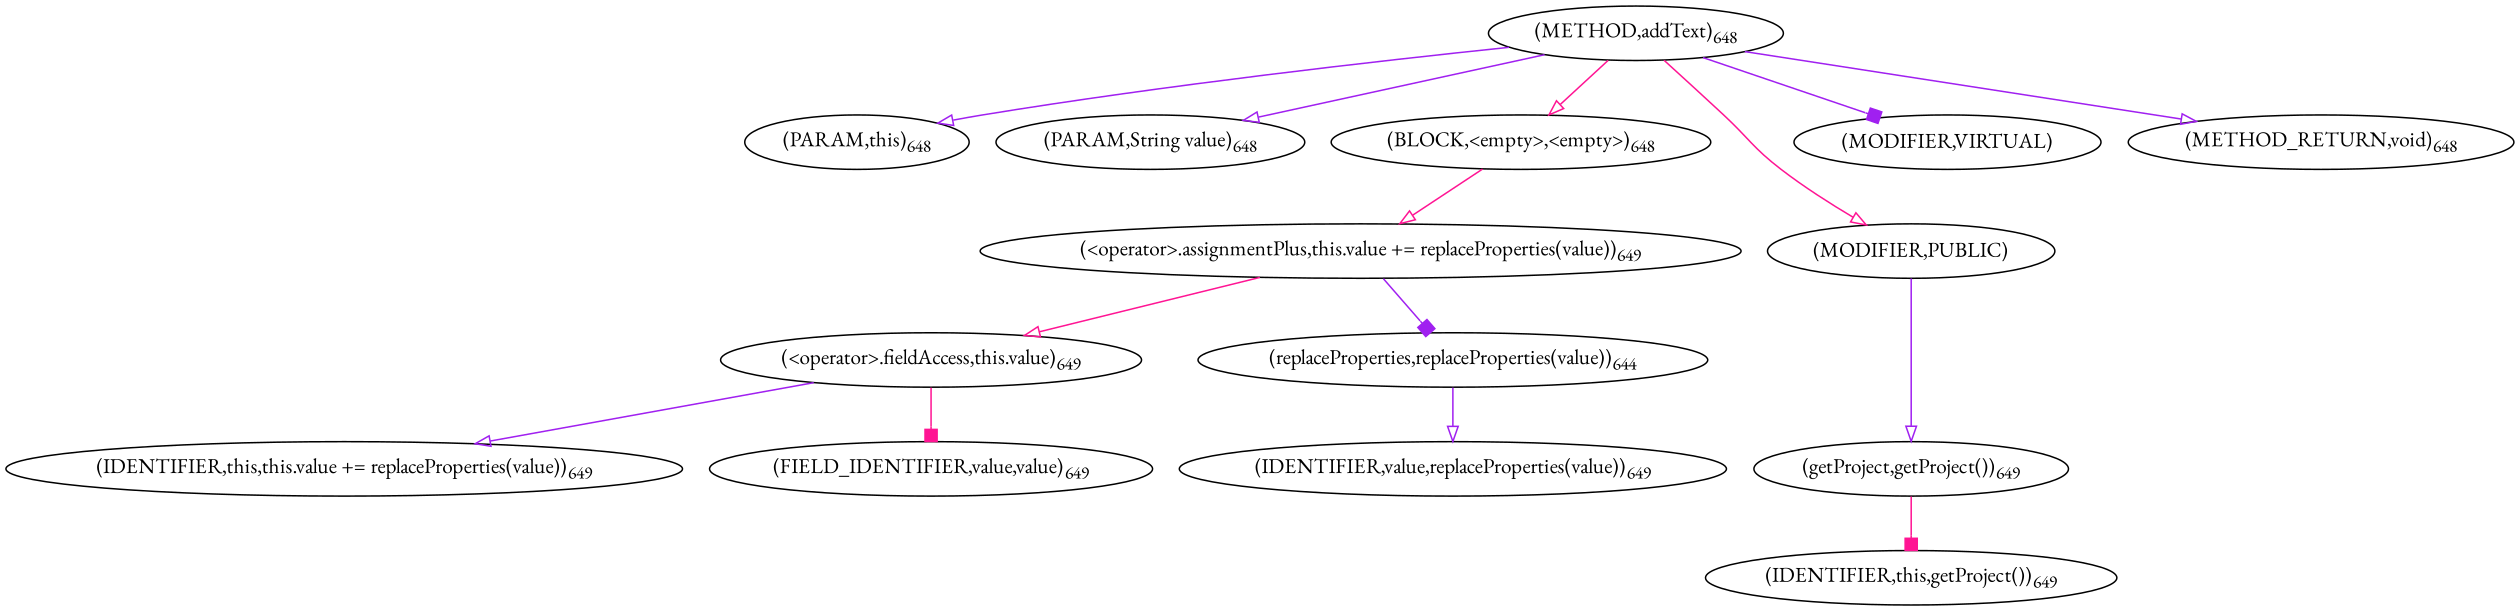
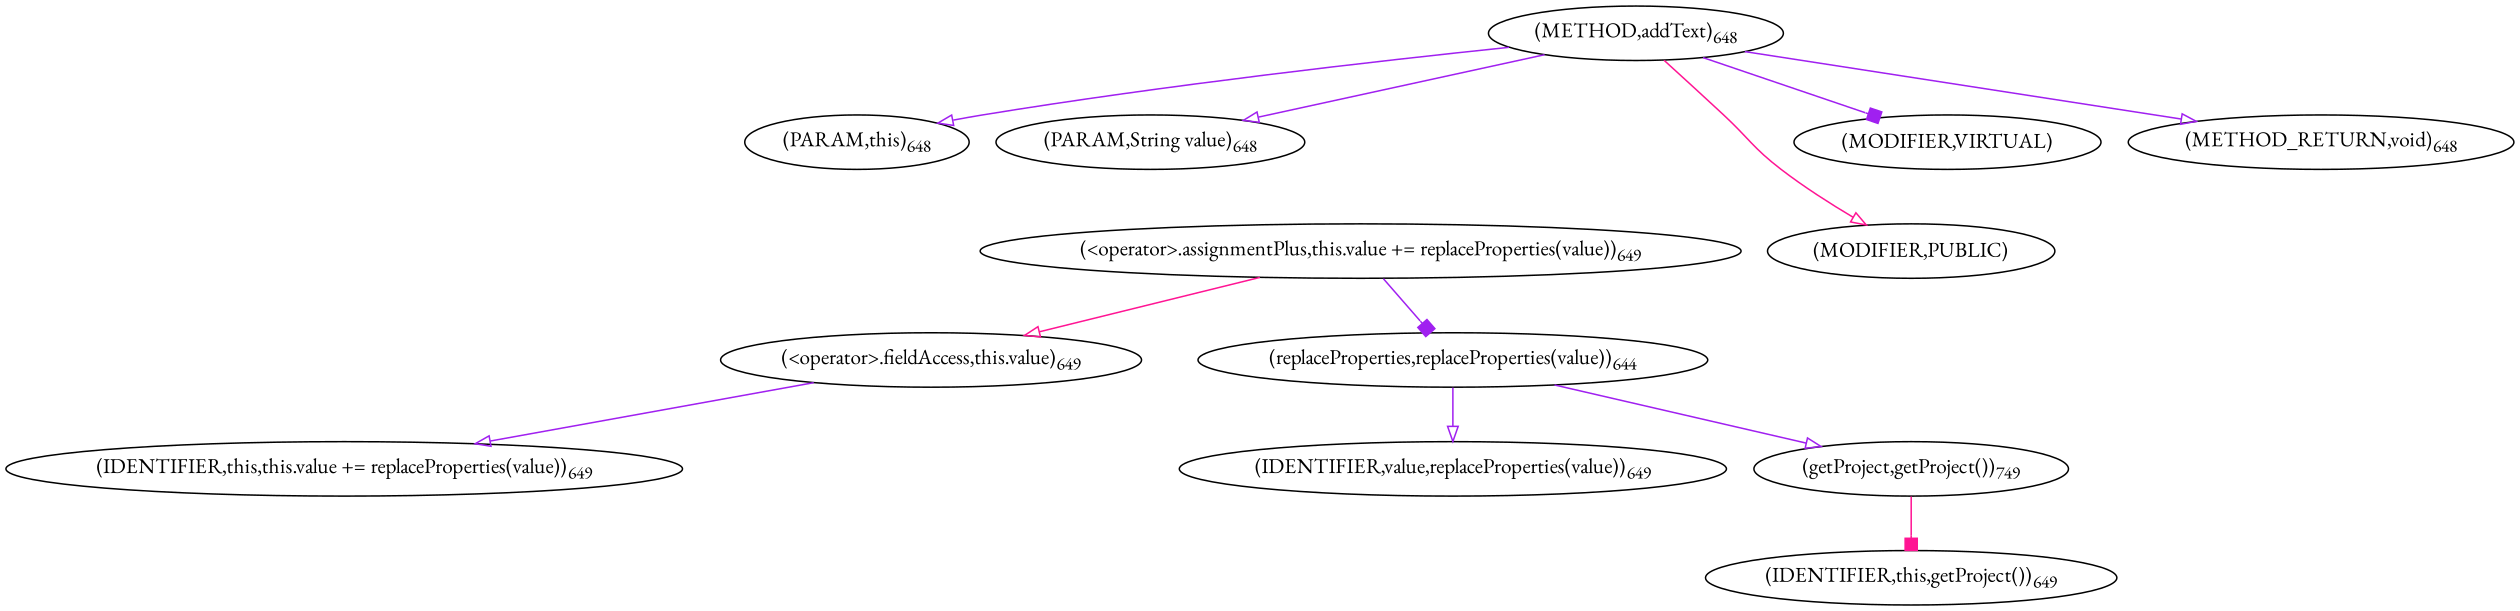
node "(BLOCK,<empty>,<empty>)": removed
edge "(MODIFIER,PUBLIC)" -> "(getProject,getProject())": now "(replaceProperties,replaceProperties(value))" -> "(getProject,getProject())"
node "(getProject,getProject())": text "649" -> "749"
node "(FIELD_IDENTIFIER,value,value)": removed
